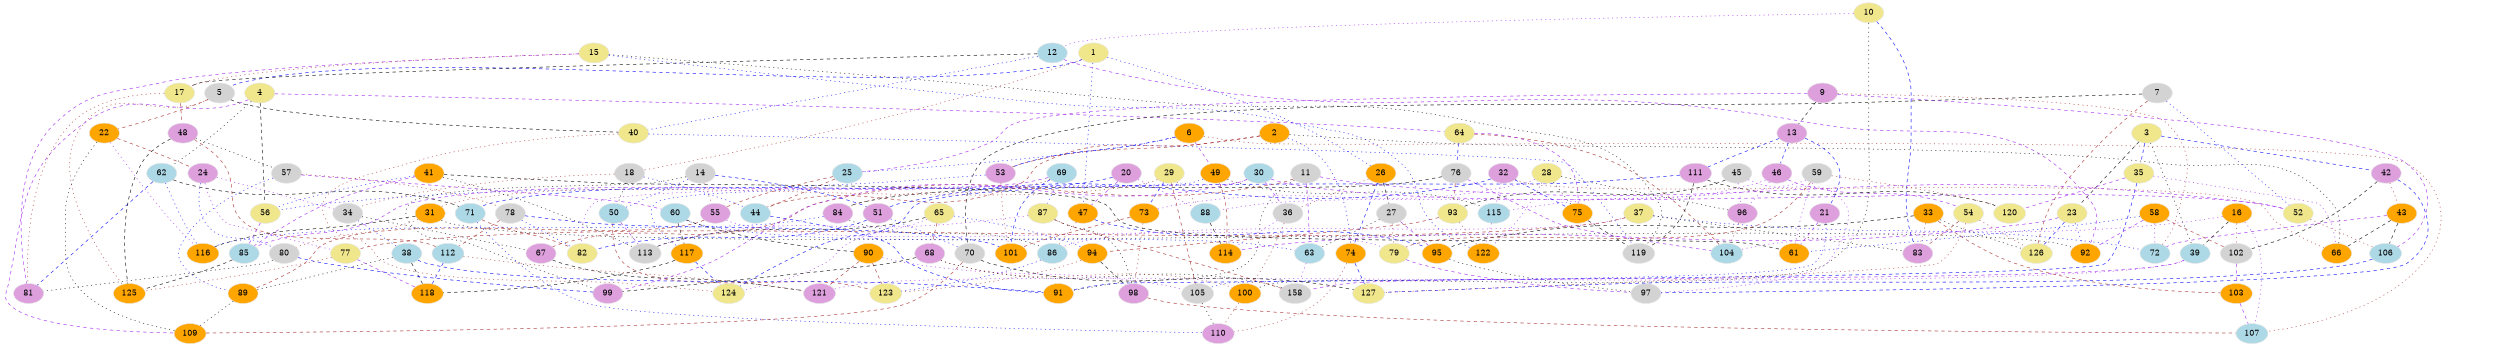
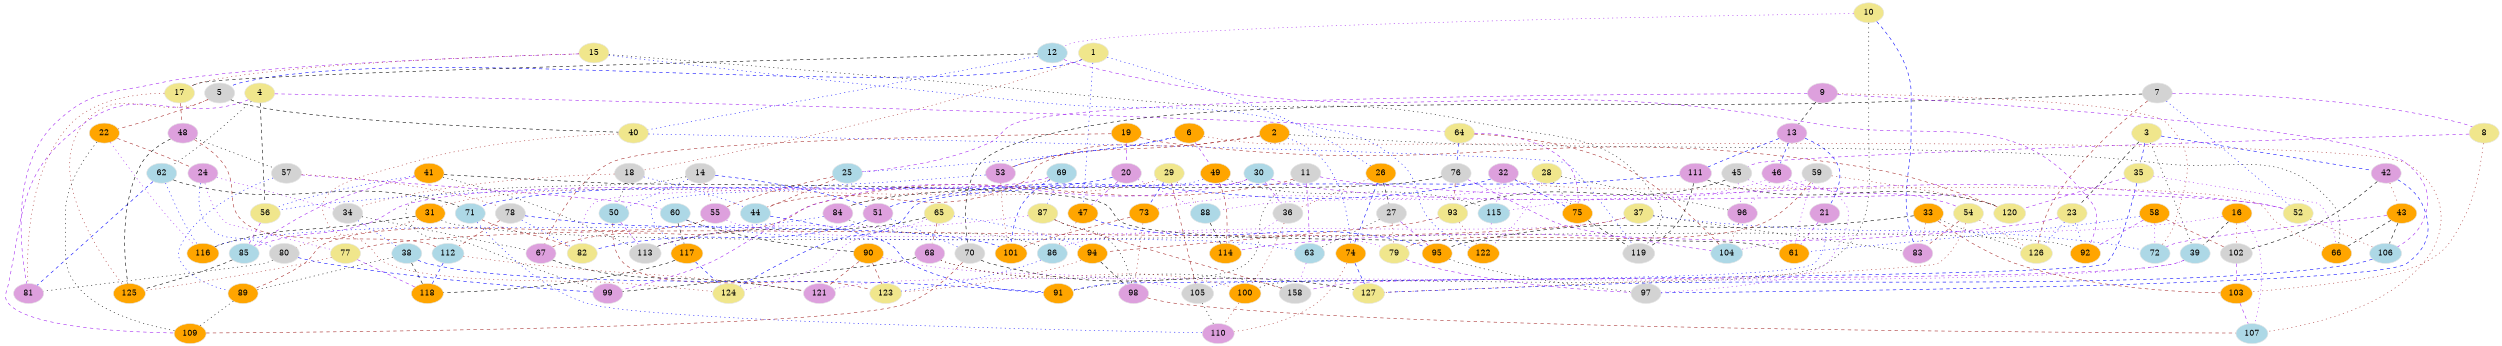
node "19": added
node "8": added
edge "23" -- "126": style dashed -> dotted
